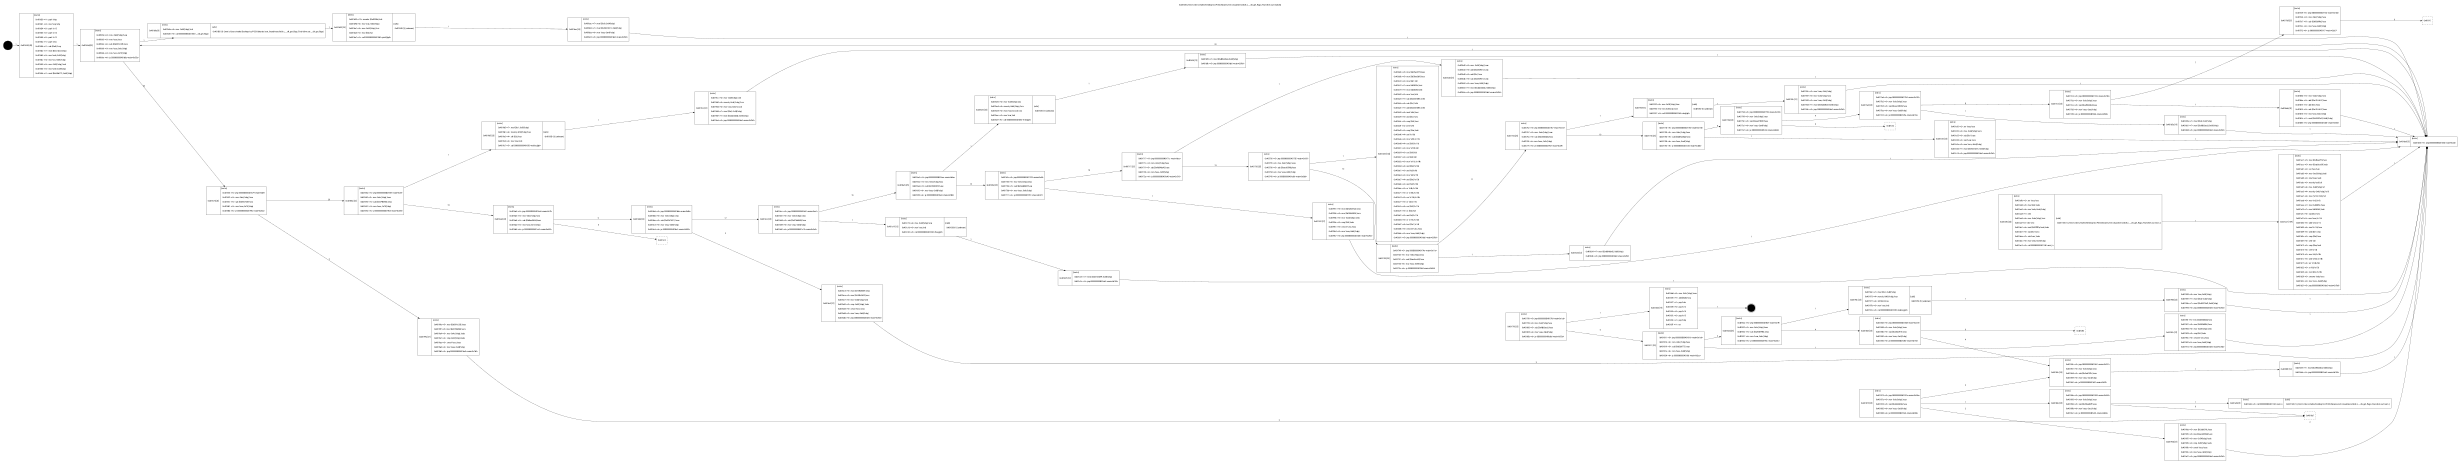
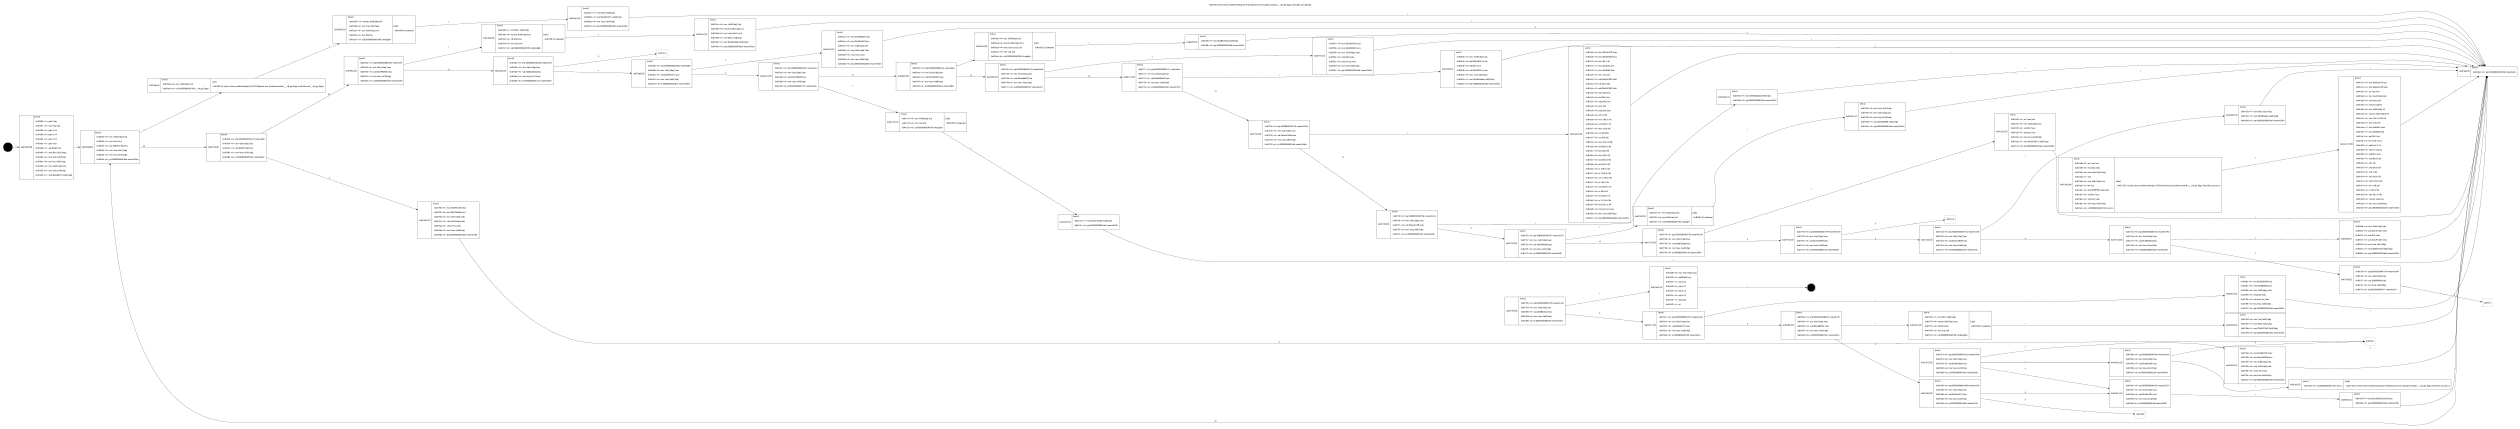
edge "0x401a06 [144]" -> "0x401de0 [5]": added, label "1"
